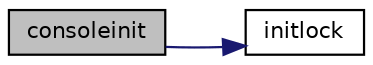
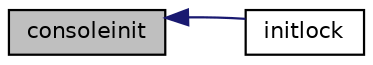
edge "consoleinit" -> "initlock": reversed
